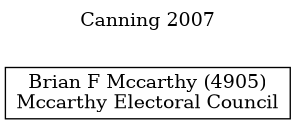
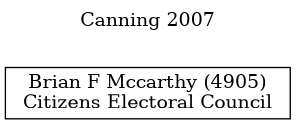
node "Brian F Mccarthy (4905) Mccarthy Electoral Council": label "Brian F Mccarthy (4905) Mccarthy Electoral Council" -> "Brian F Mccarthy (4905) Citizens Electoral Council"
